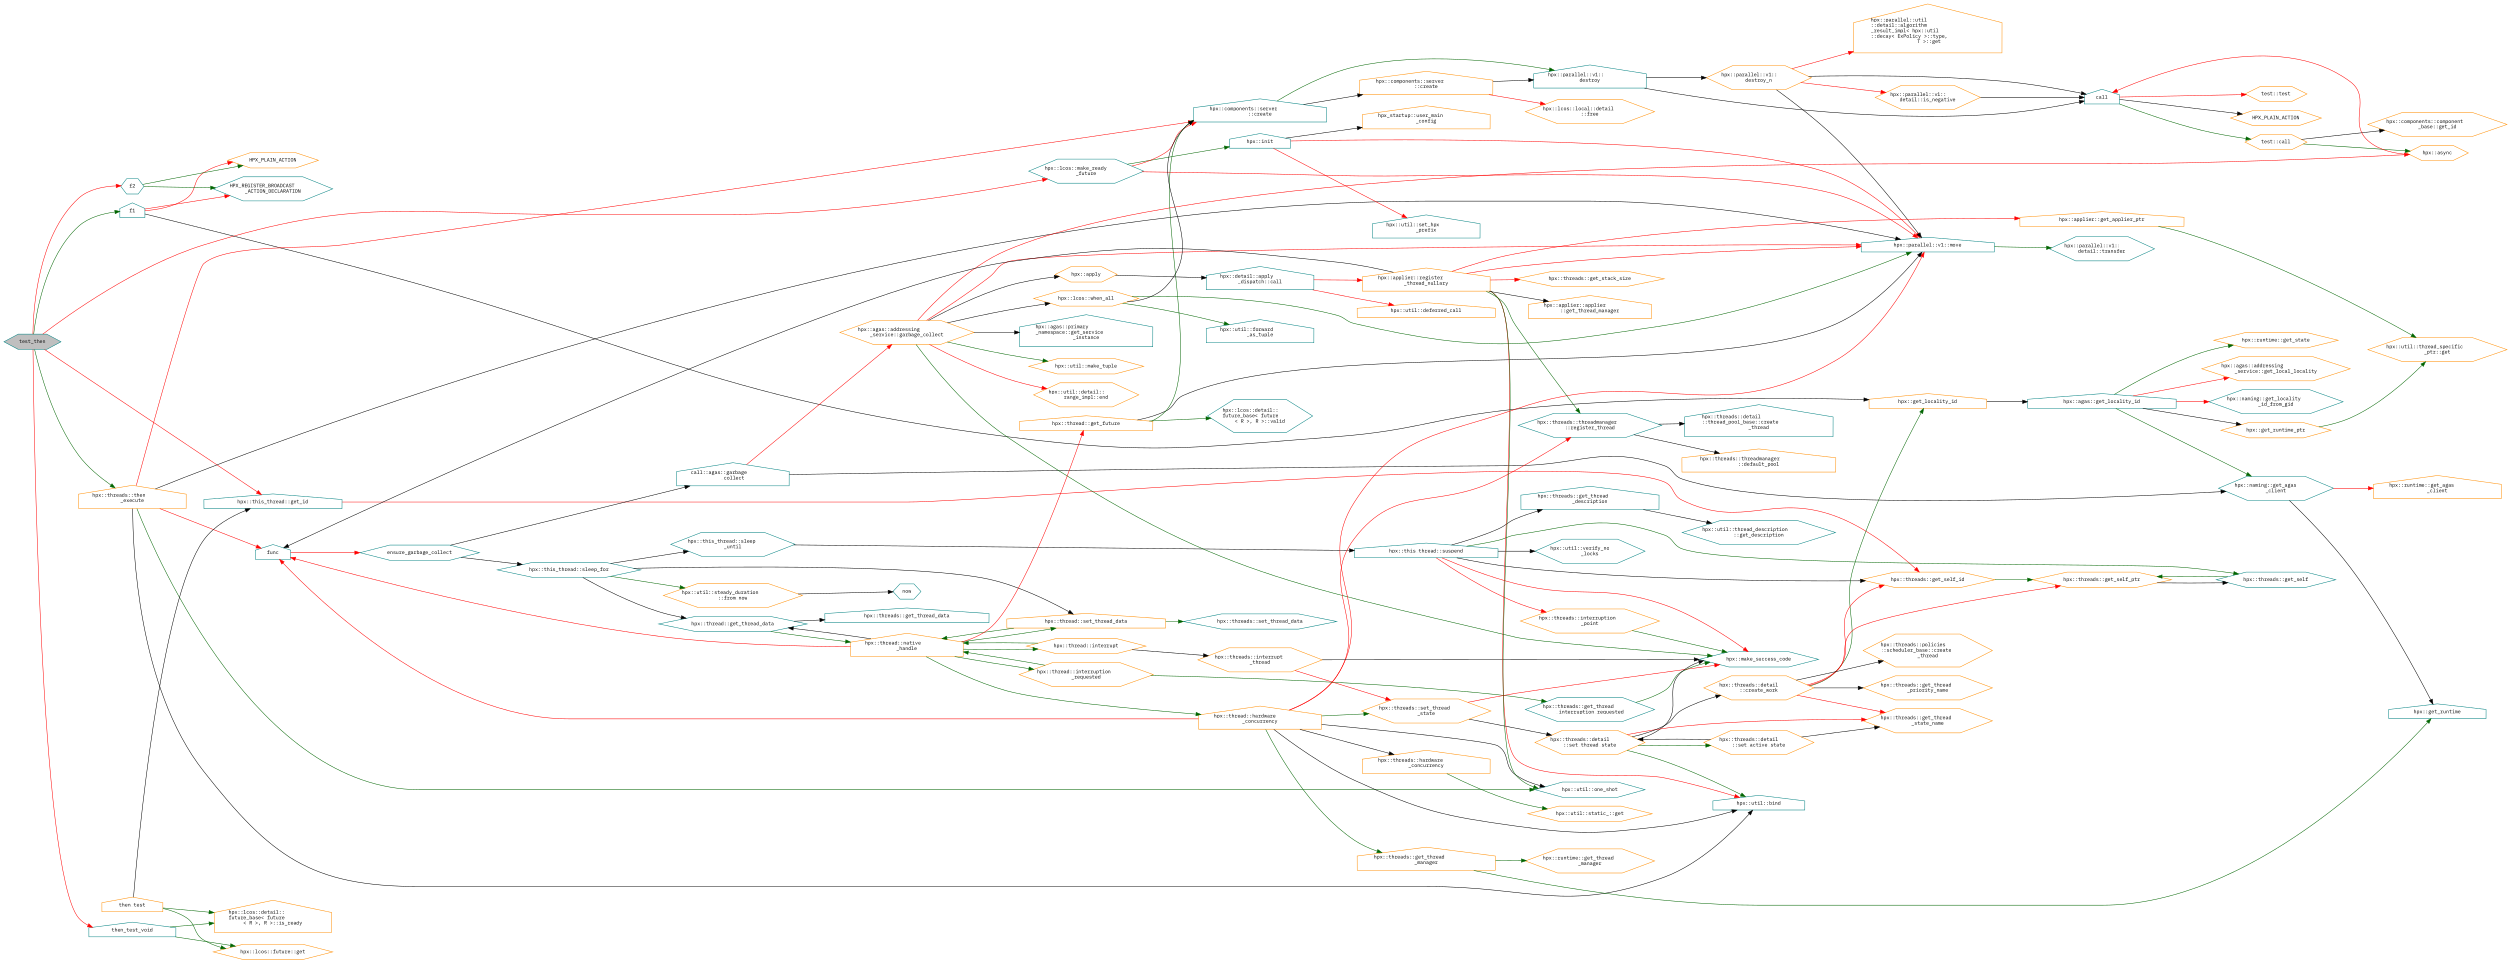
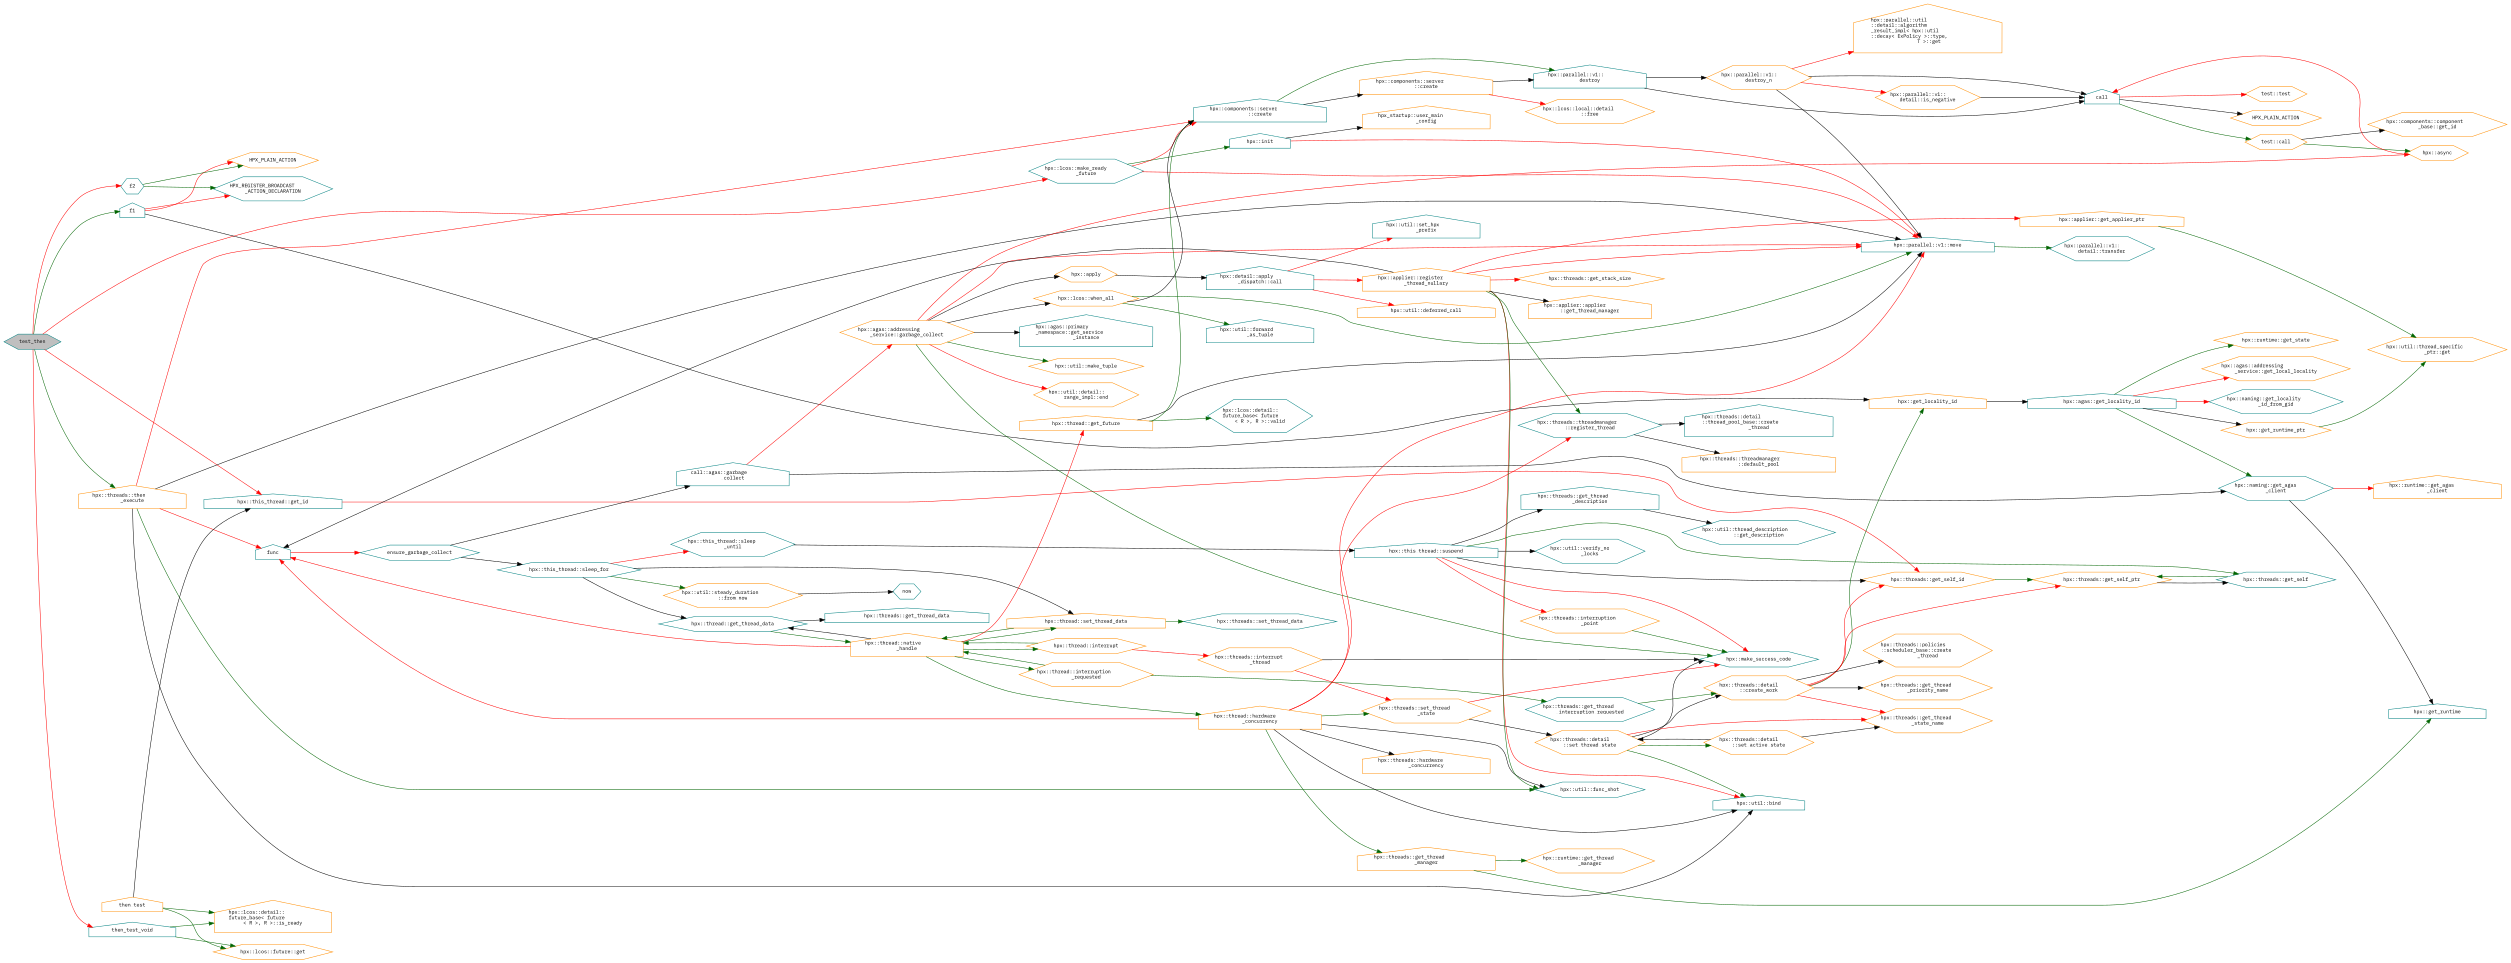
edge "hpx::init" -> "hpx::util::set_hpx _prefix": now "hpx::detail::apply _dispatch::call" -> "hpx::util::set_hpx _prefix"
edge "hpx::this_thread::sleep_for" -> "hpx::this_thread::sleep _until": color black -> red
edge "hpx::thread::interrupt" -> "hpx::threads::interrupt _thread": color black -> red
edge "hpx::threads::get_thread _interruption_requested" -> "hpx::make_success_code": now "hpx::threads::get_thread _interruption_requested" -> "hpx::threads::detail ::create_work"
node "hpx::util::one_shot": label "hpx::util::one_shot" -> "hpx::util::func_shot"
node "hpx::util::static_::get": removed
